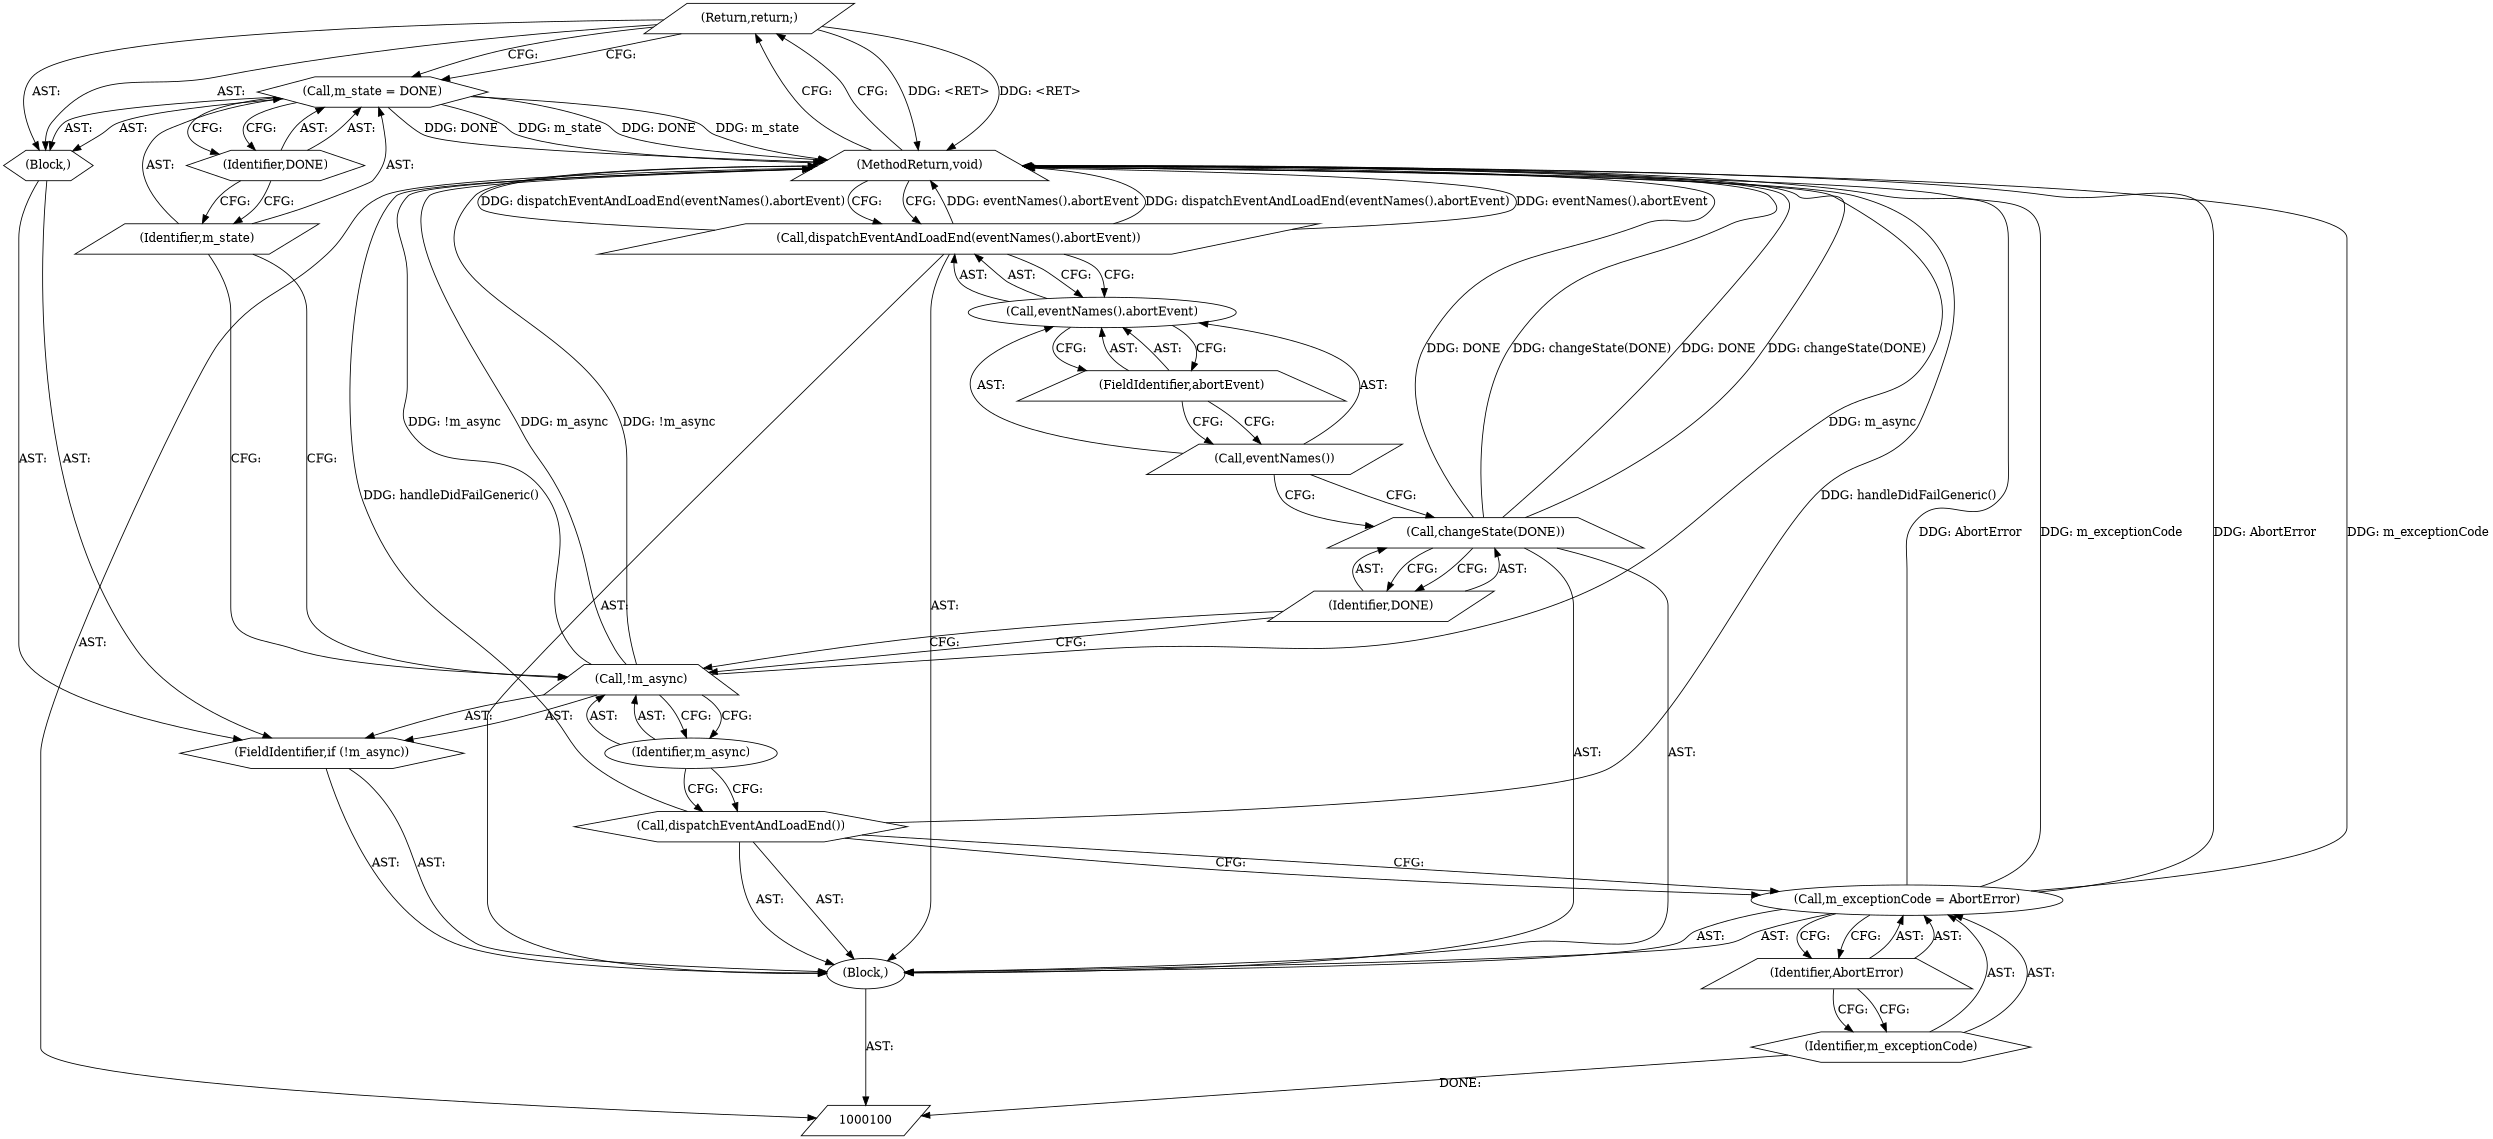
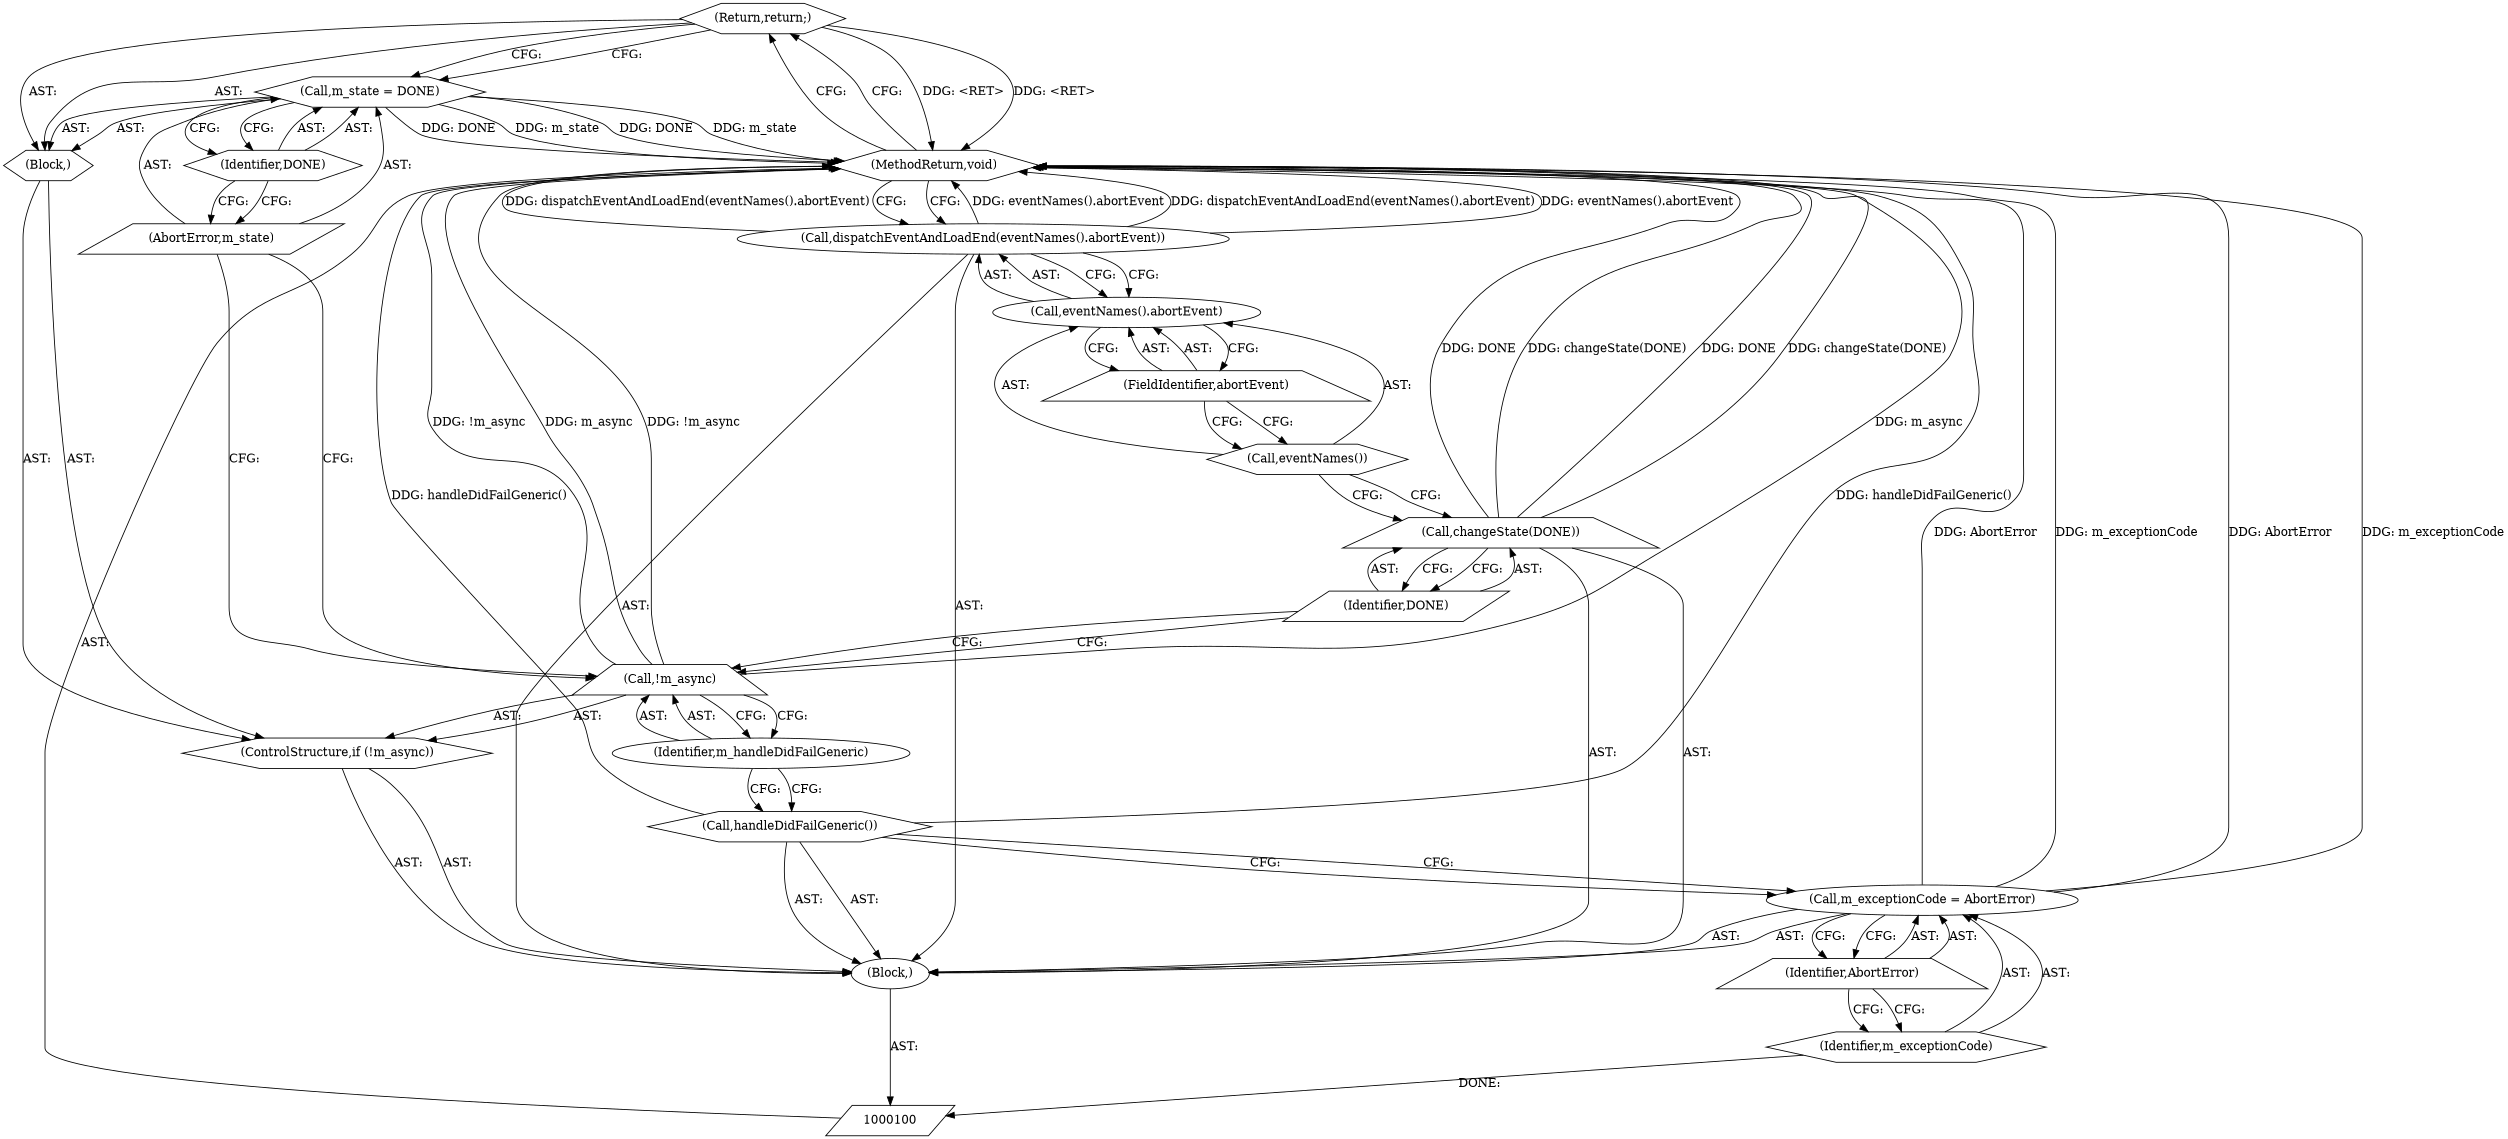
node "(Return,return;)": shape parallelogram -> hexagon
node "(MethodReturn,void)": shape trapezium -> hexagon
node "(Identifier,m_state)": label "(Identifier,m_state)" -> "(AbortError,m_state)"
node "(Call,dispatchEventAndLoadEnd(eventNames().abortEvent))": shape parallelogram -> ellipse
node "(Call,eventNames())": shape parallelogram -> hexagon
edge "(MethodReturn,void)" -> "1000100": reversed
node "(FieldIdentifier,if (!m_async))": label "(FieldIdentifier,if (!m_async))" -> "(ControlStructure,if (!m_async))"
node "(Identifier,m_async)": label "(Identifier,m_async)" -> "(Identifier,m_handleDidFailGeneric)"
node "(Call,dispatchEventAndLoadEnd())": label "(Call,dispatchEventAndLoadEnd())" -> "(Call,handleDidFailGeneric())"
